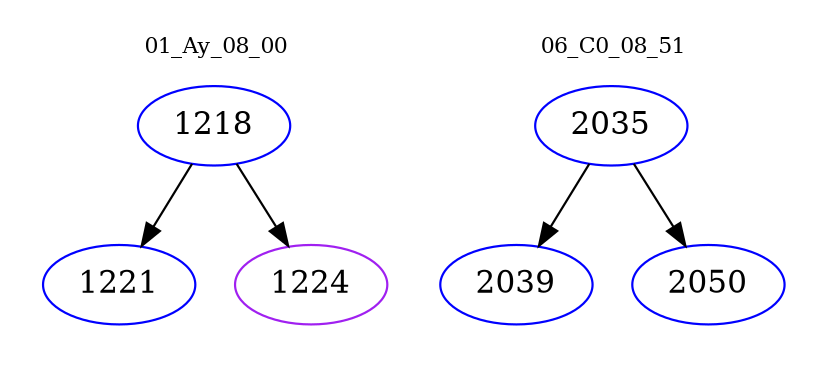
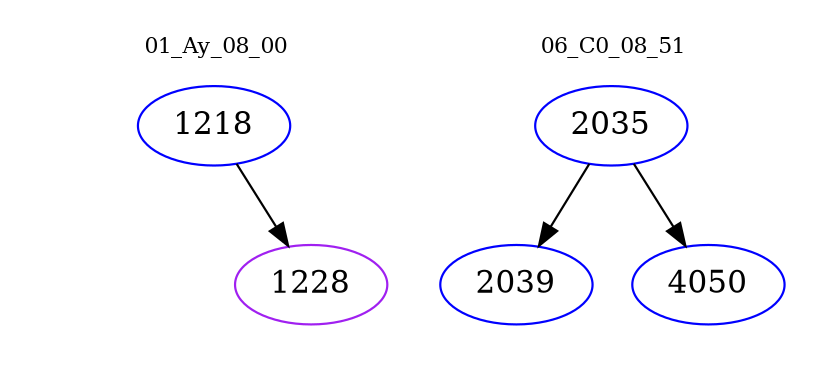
node "1221": removed
node "1224": label "1224" -> "1228"
node "2050": label "2050" -> "4050"
